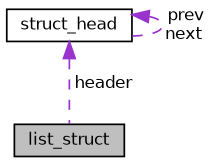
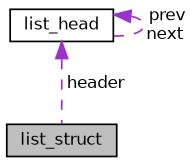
node "struct_head": label "struct_head" -> "list_head"
